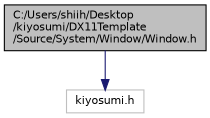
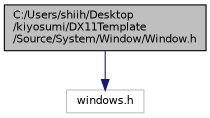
node "kiyosumi.h": label "kiyosumi.h" -> "windows.h"
